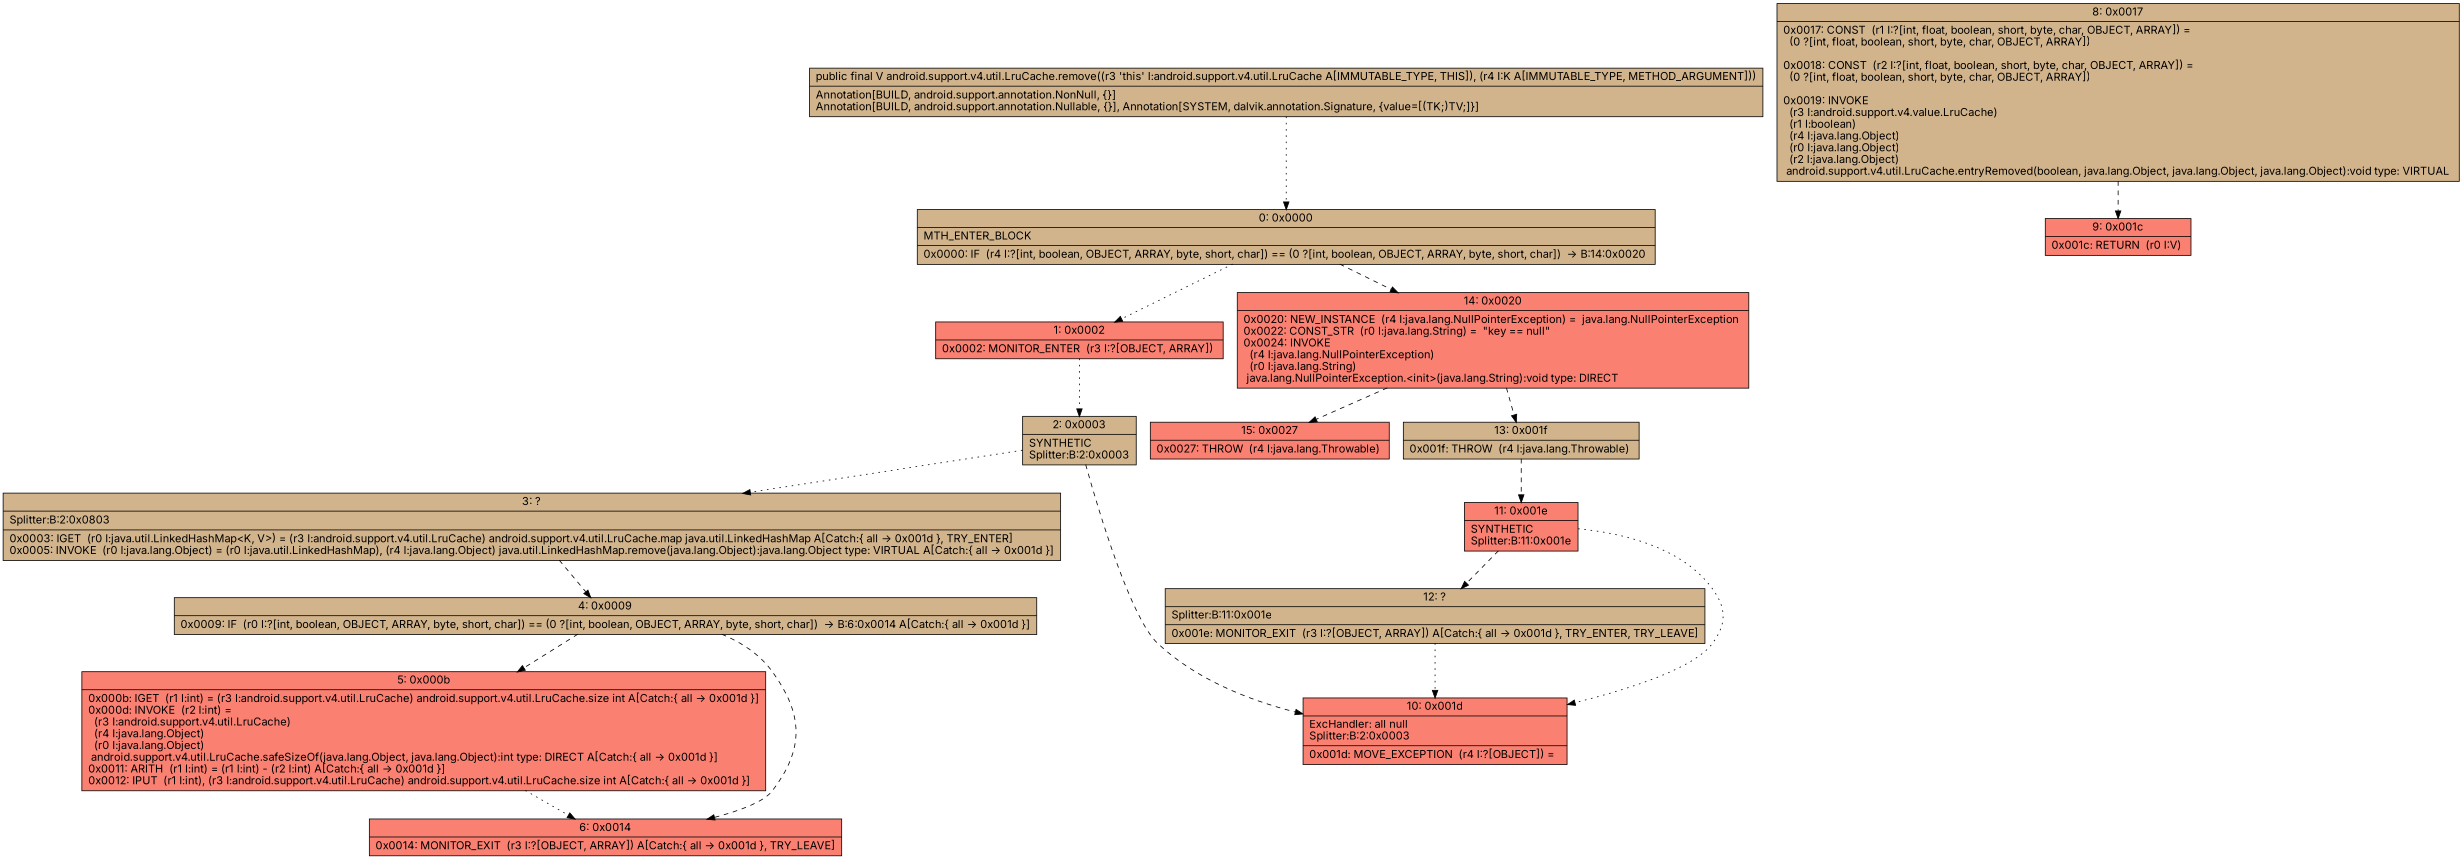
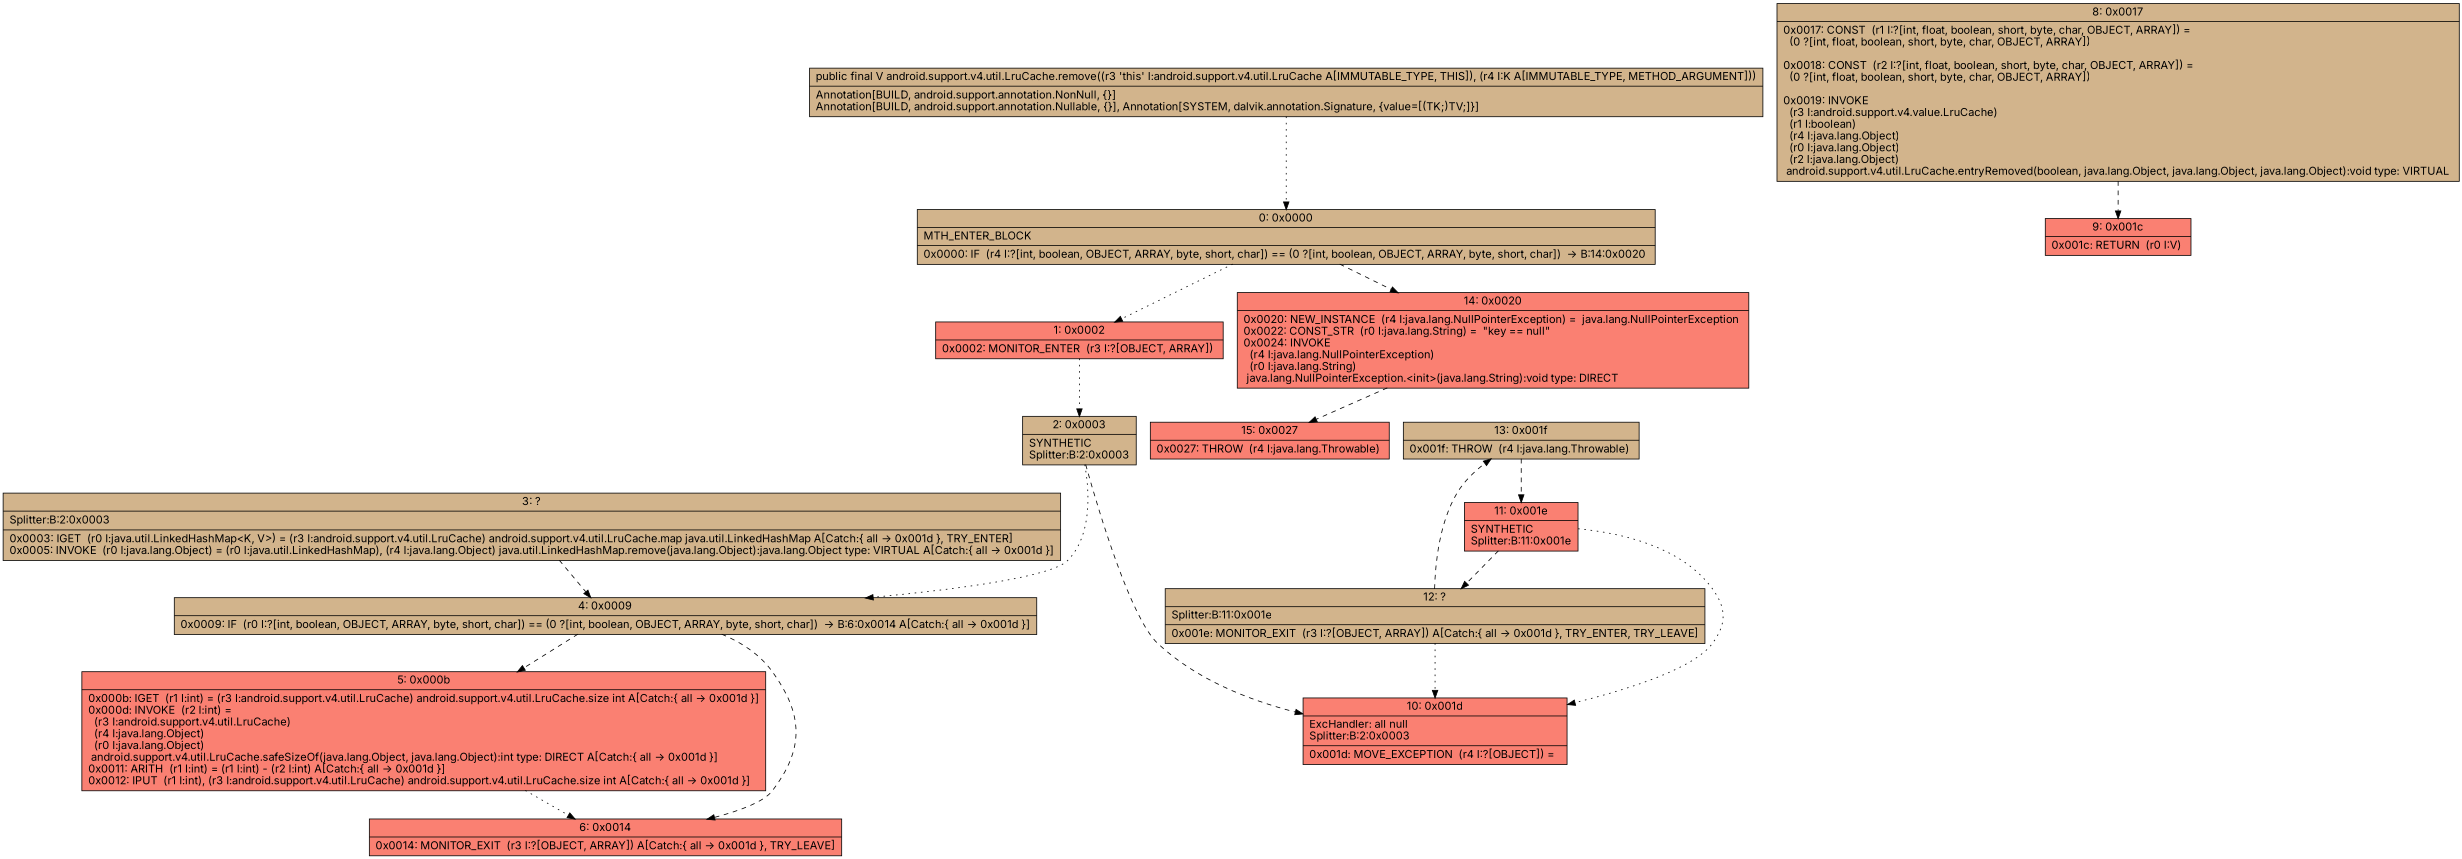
edge "14: 0x0020" -> "13: 0x001f": now "12: ?" -> "13: 0x001f"
edge "2: 0x0003" -> "3: ?": now "2: 0x0003" -> "4: 0x0009"
node "3: ?": text "Splitter:B:2:0x0803" -> "Splitter:B:2:0x0003"
